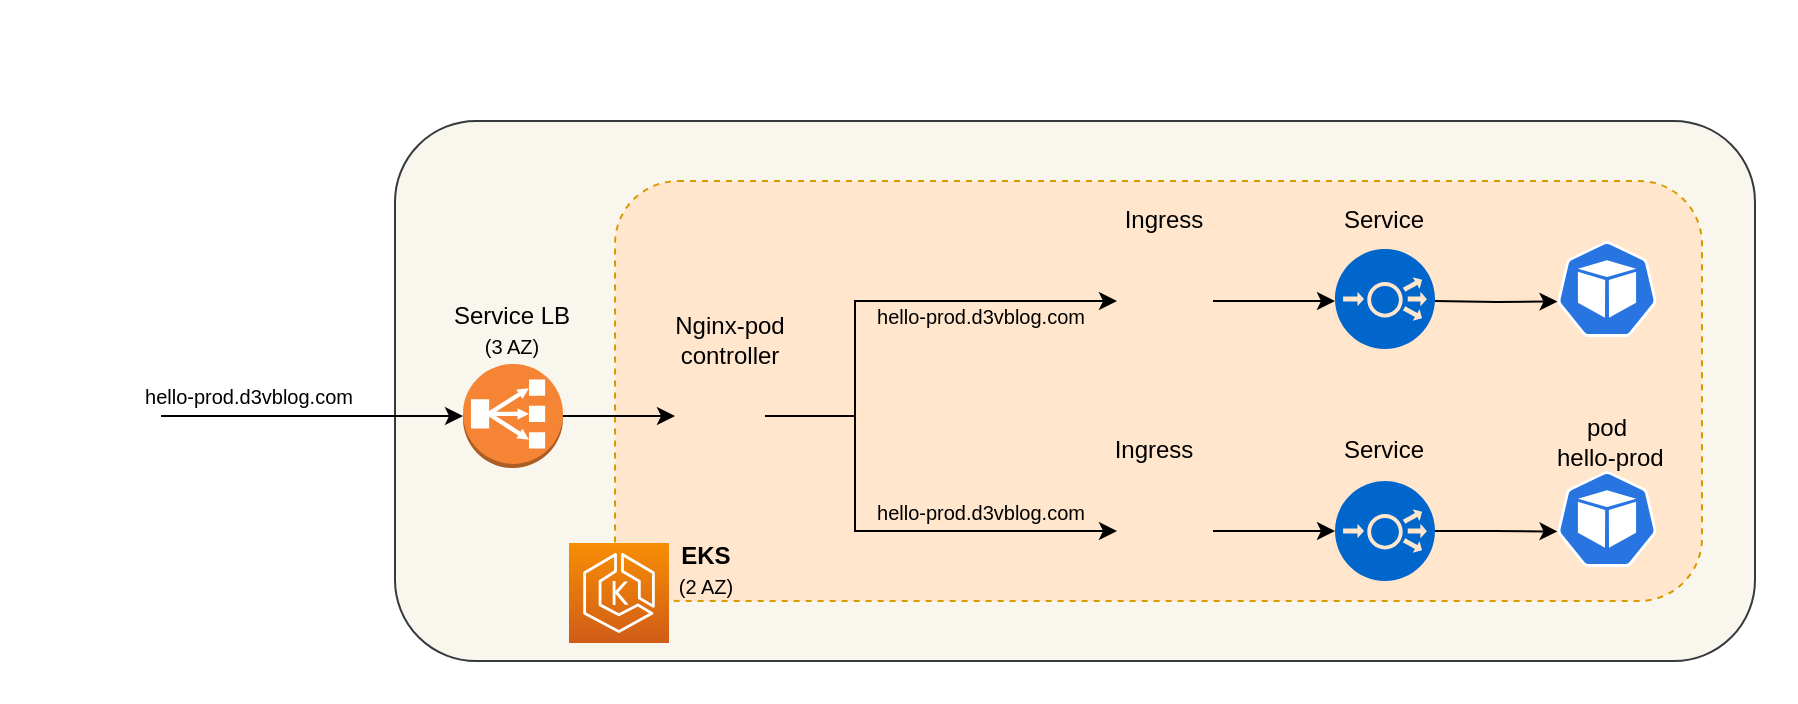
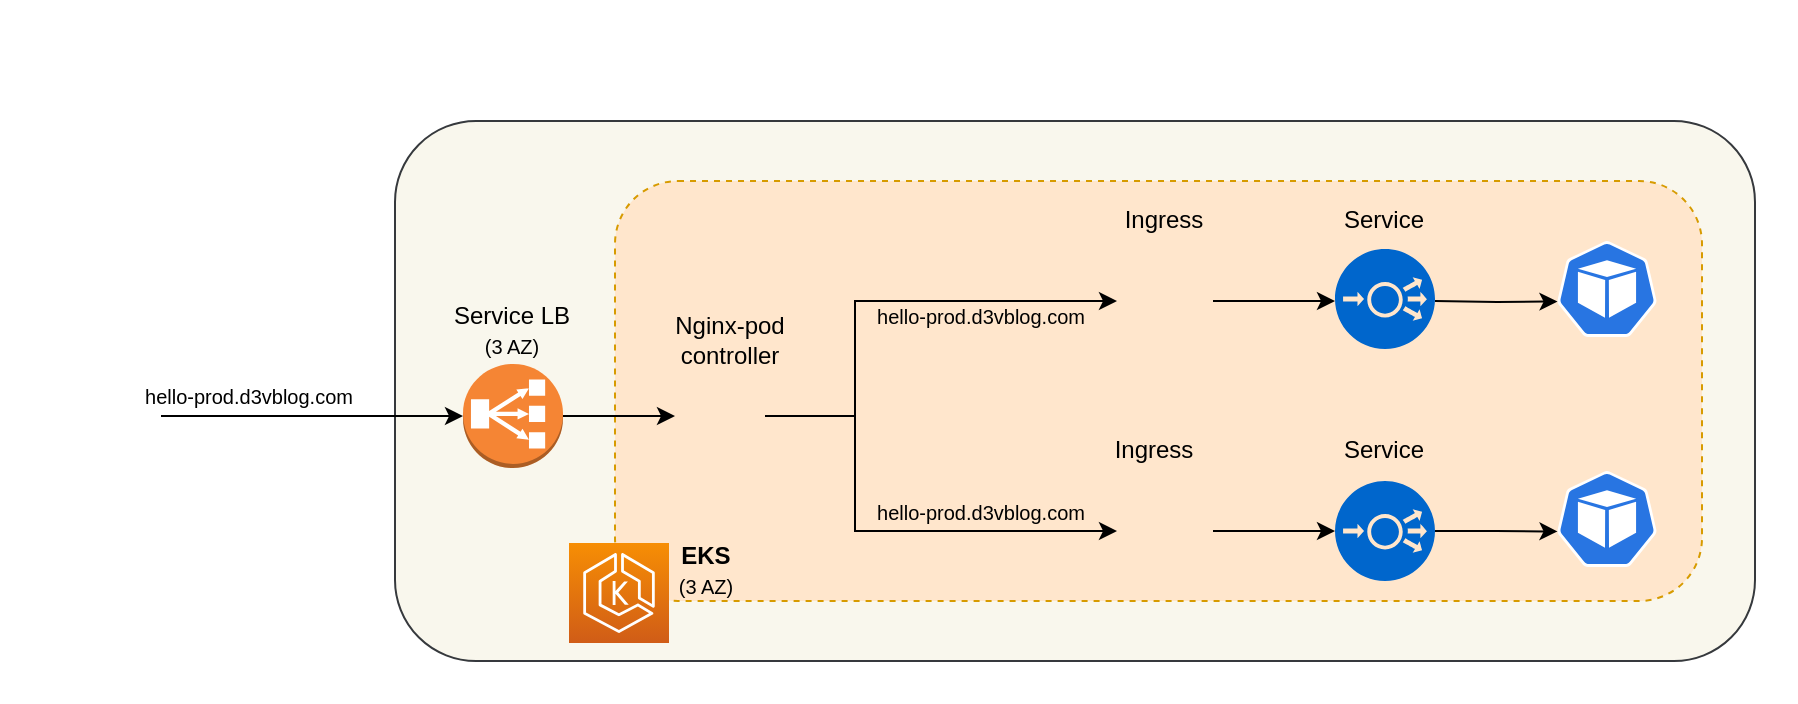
node "pod hello-prod": removed
node "EKS (2 AZ)": label "EKS (2 AZ)" -> "EKS (3 AZ)"
